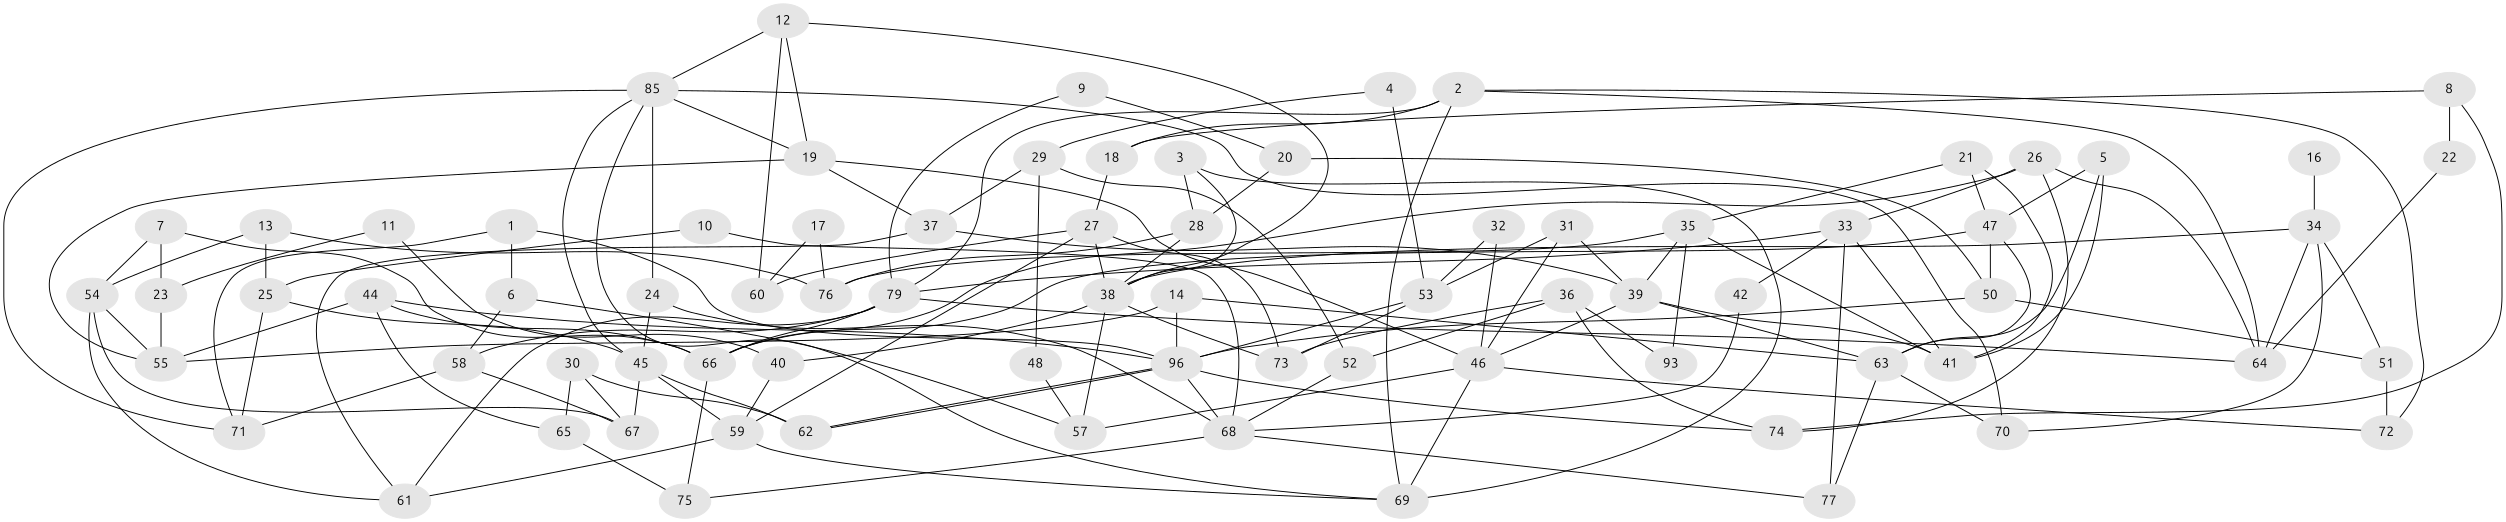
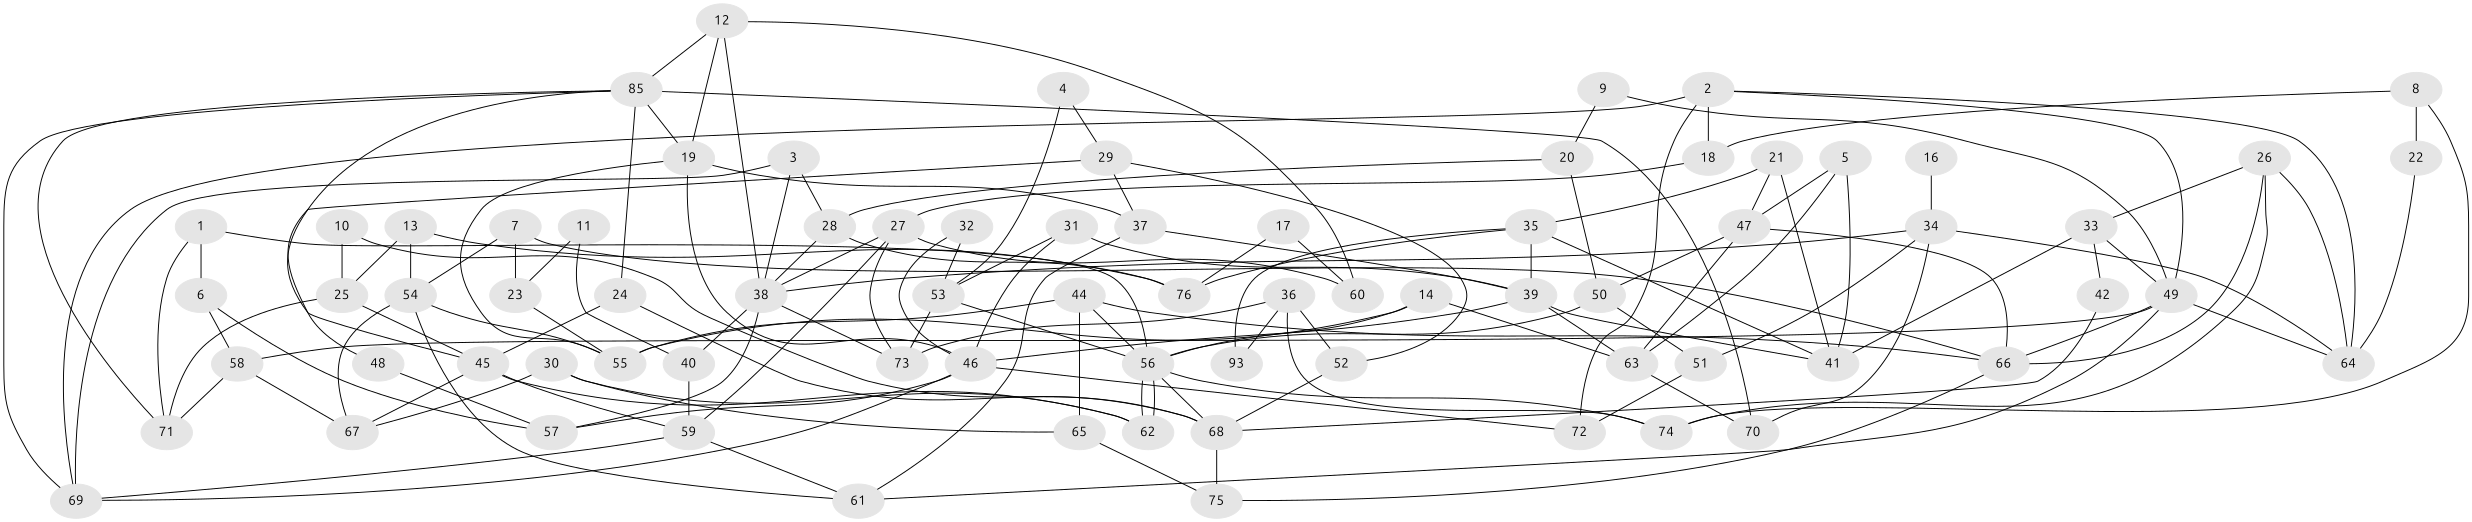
node "79": label "79" -> "49"
node "96": label "96" -> "56"
node "77": removed
